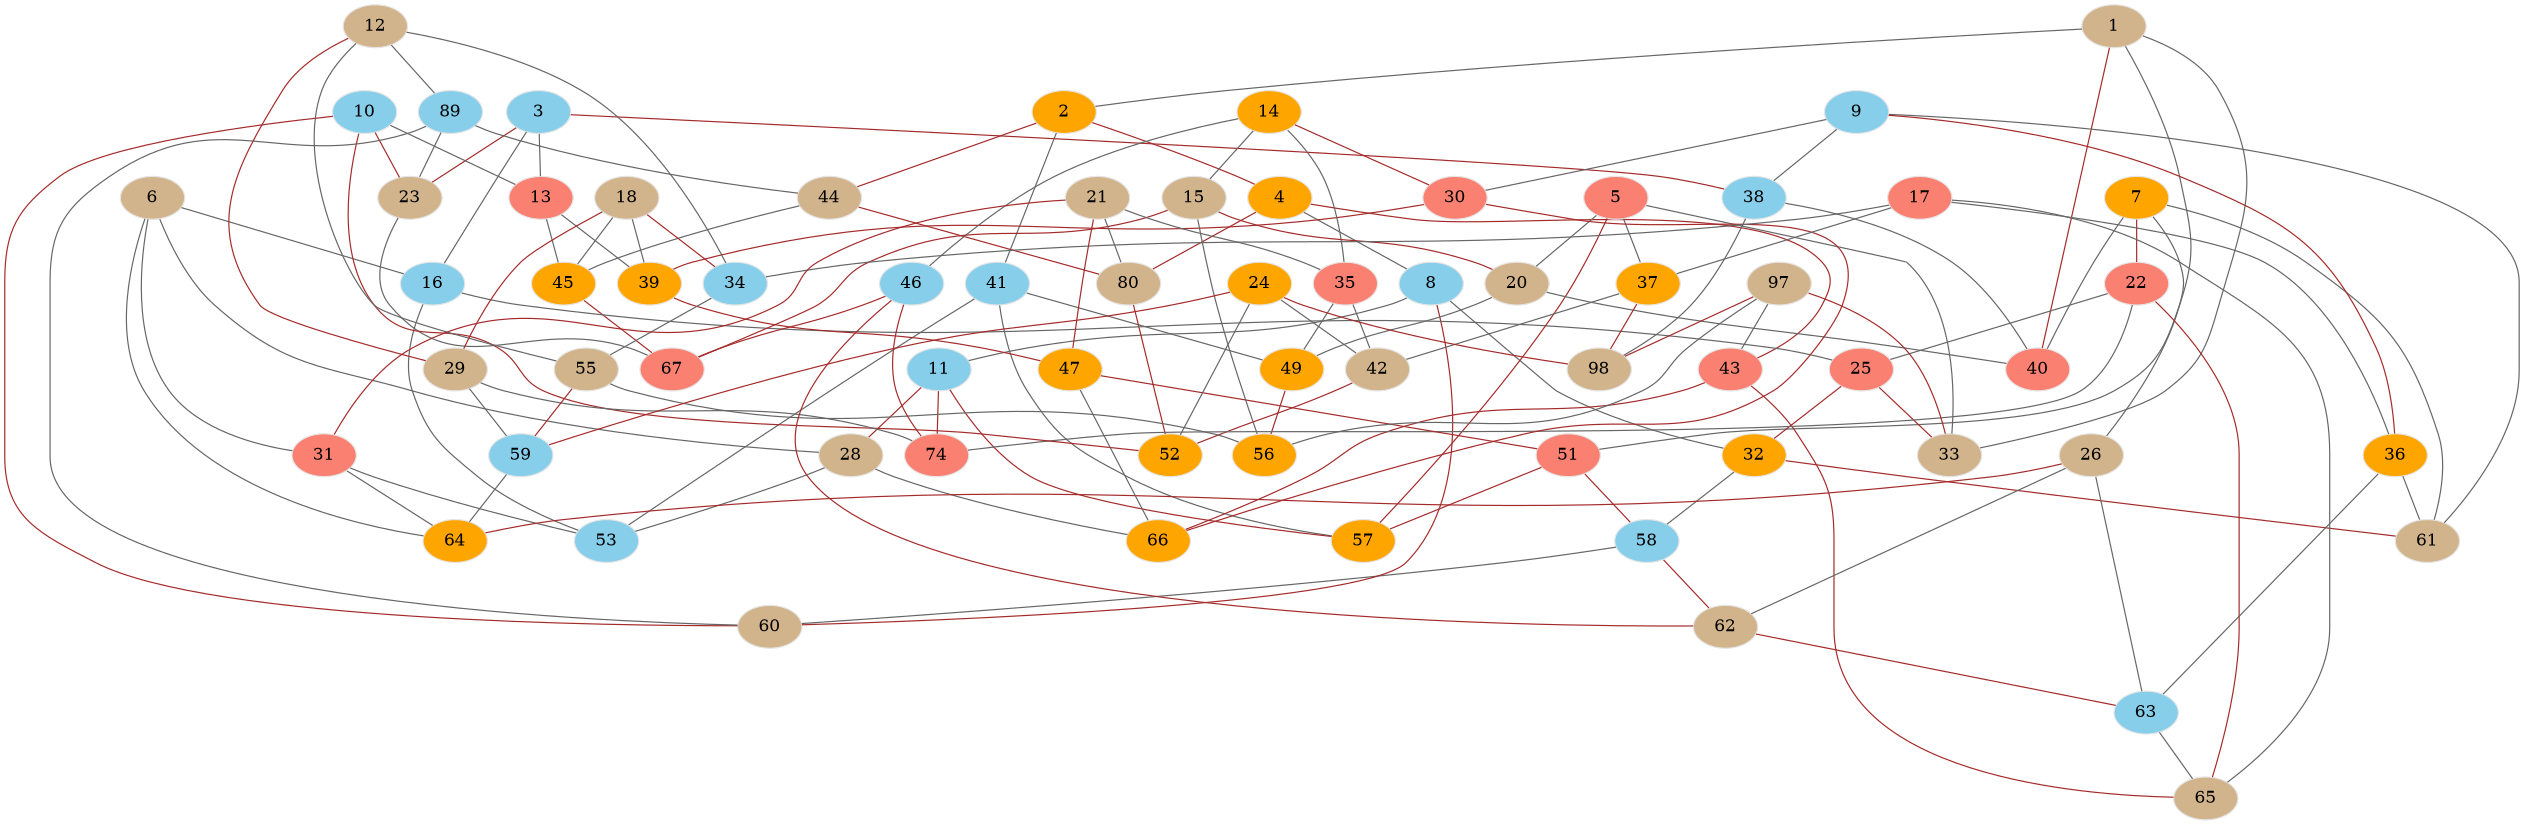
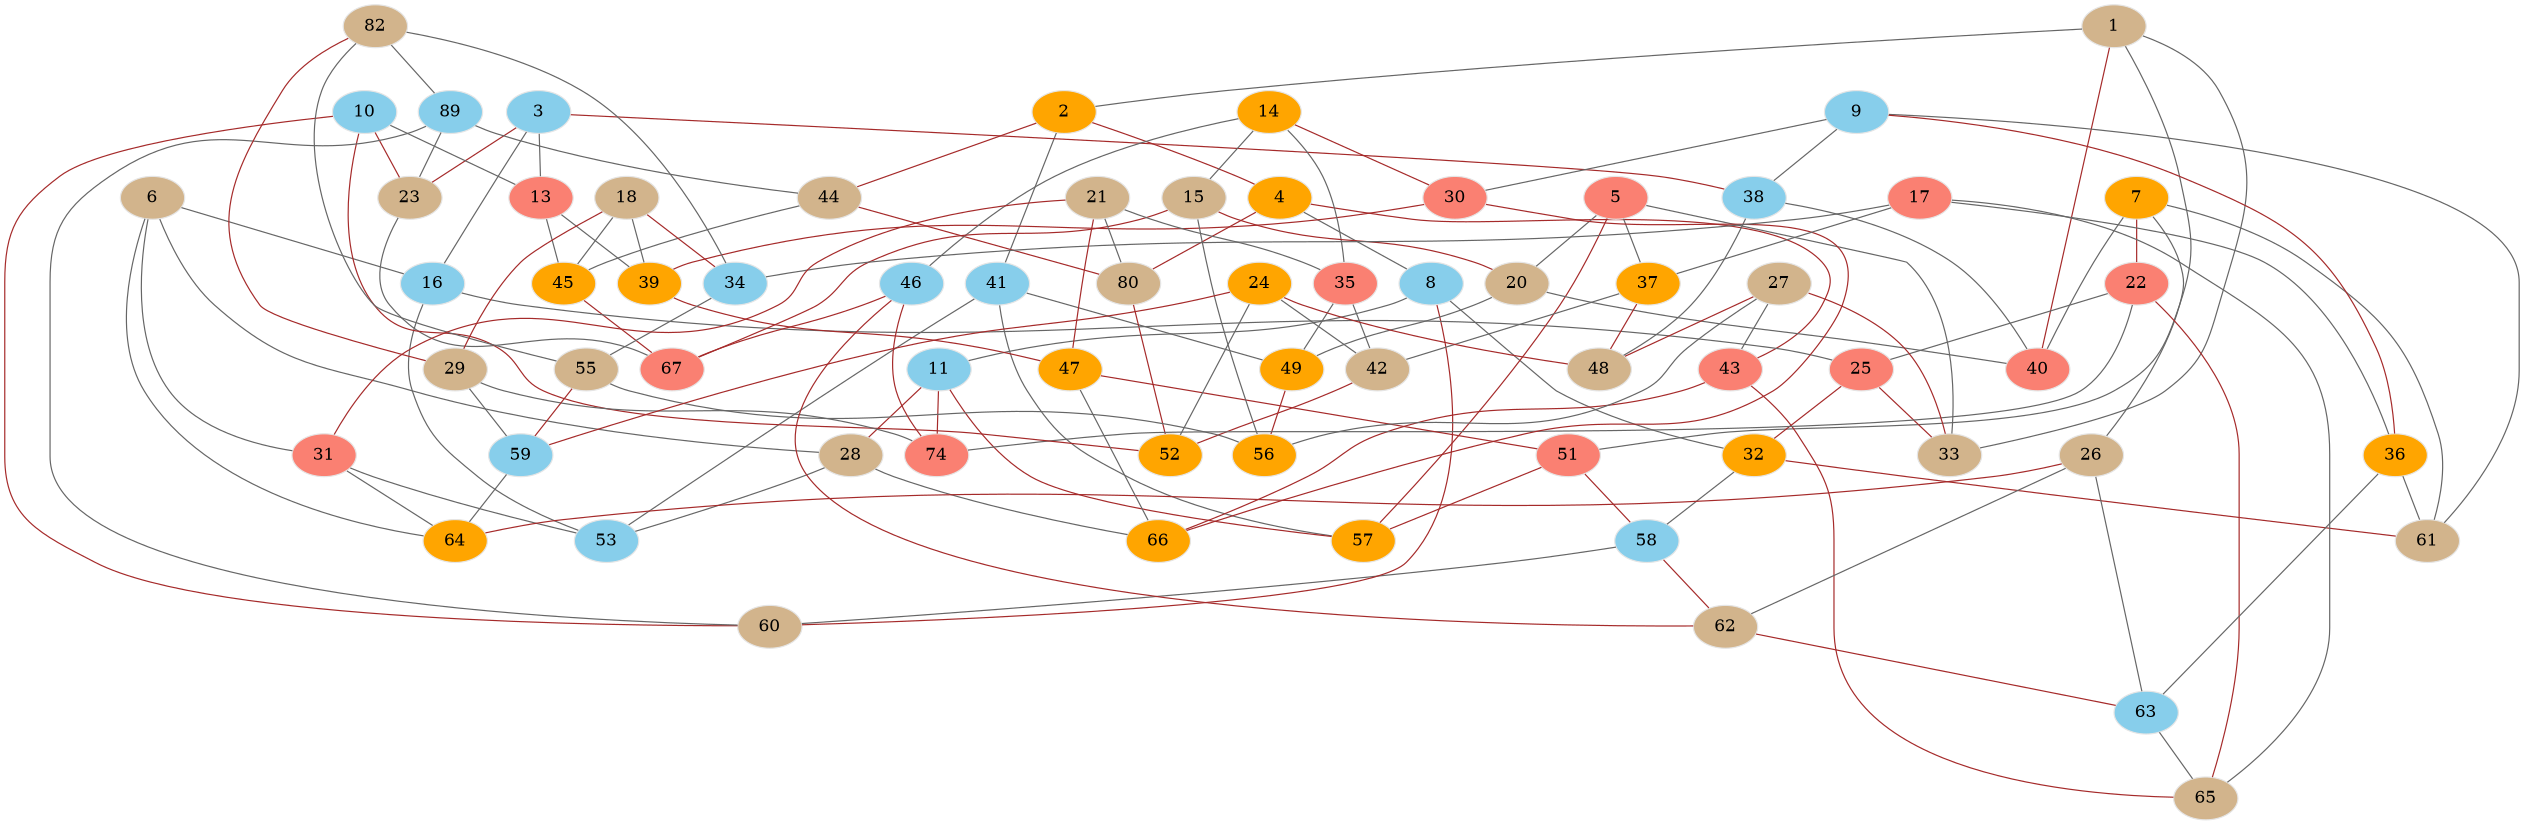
node "12": label "12" -> "82"
node "97": label "97" -> "27"
node "98": label "98" -> "48"
